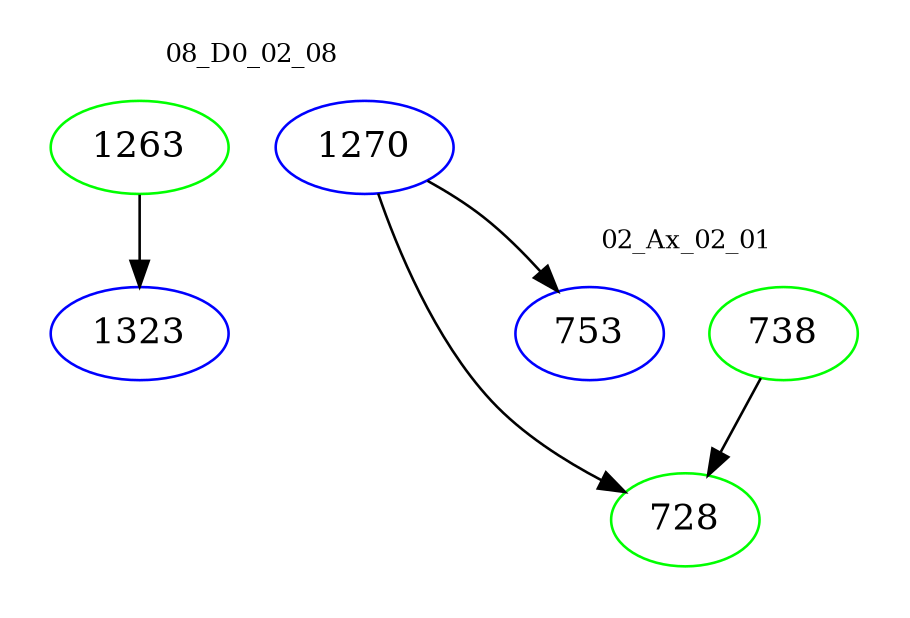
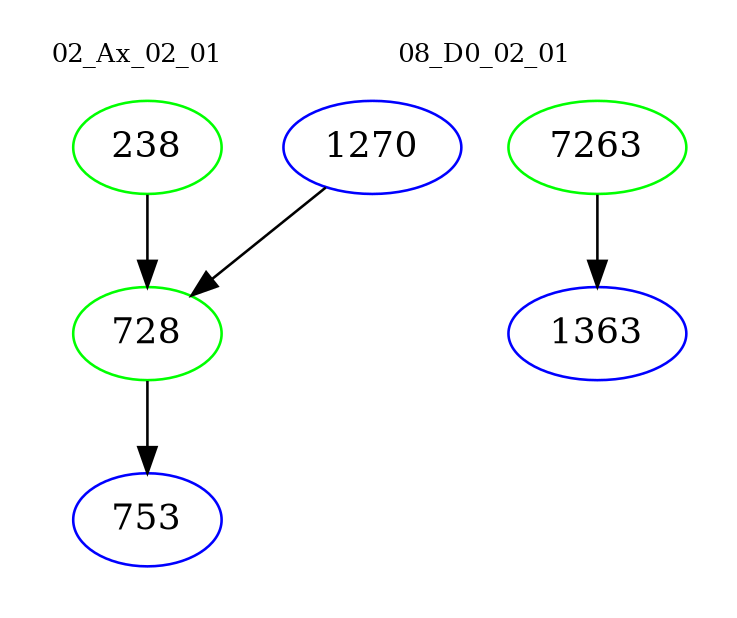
cluster "08_D0_02_08": label "08_D0_02_08" -> "08_D0_02_01"
node "1263": label "1263" -> "7263"
edge "1270" -> "753": now "728" -> "753"
node "1323": label "1323" -> "1363"
node "738": label "738" -> "238"
